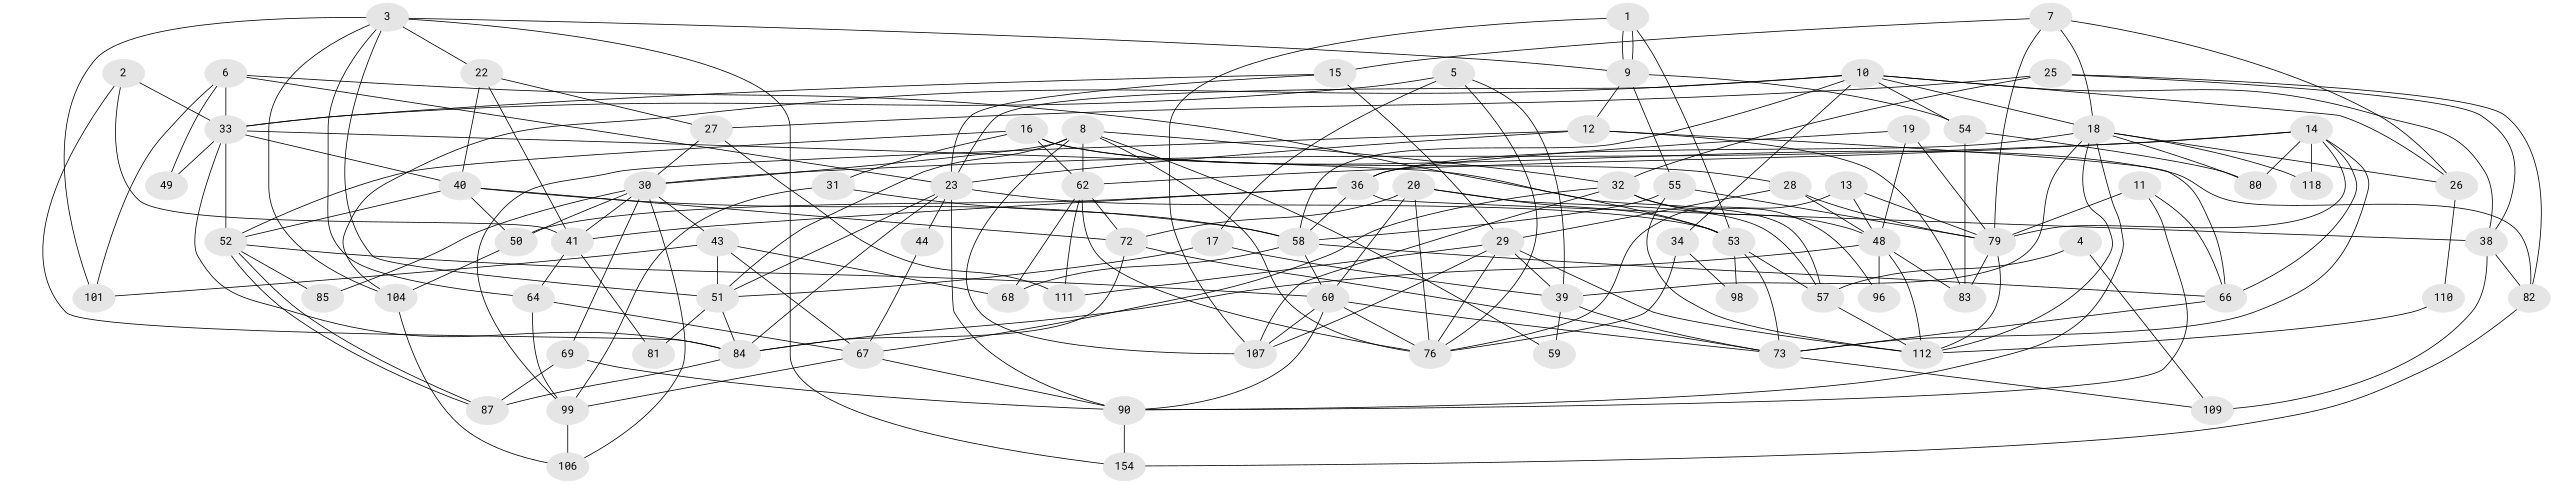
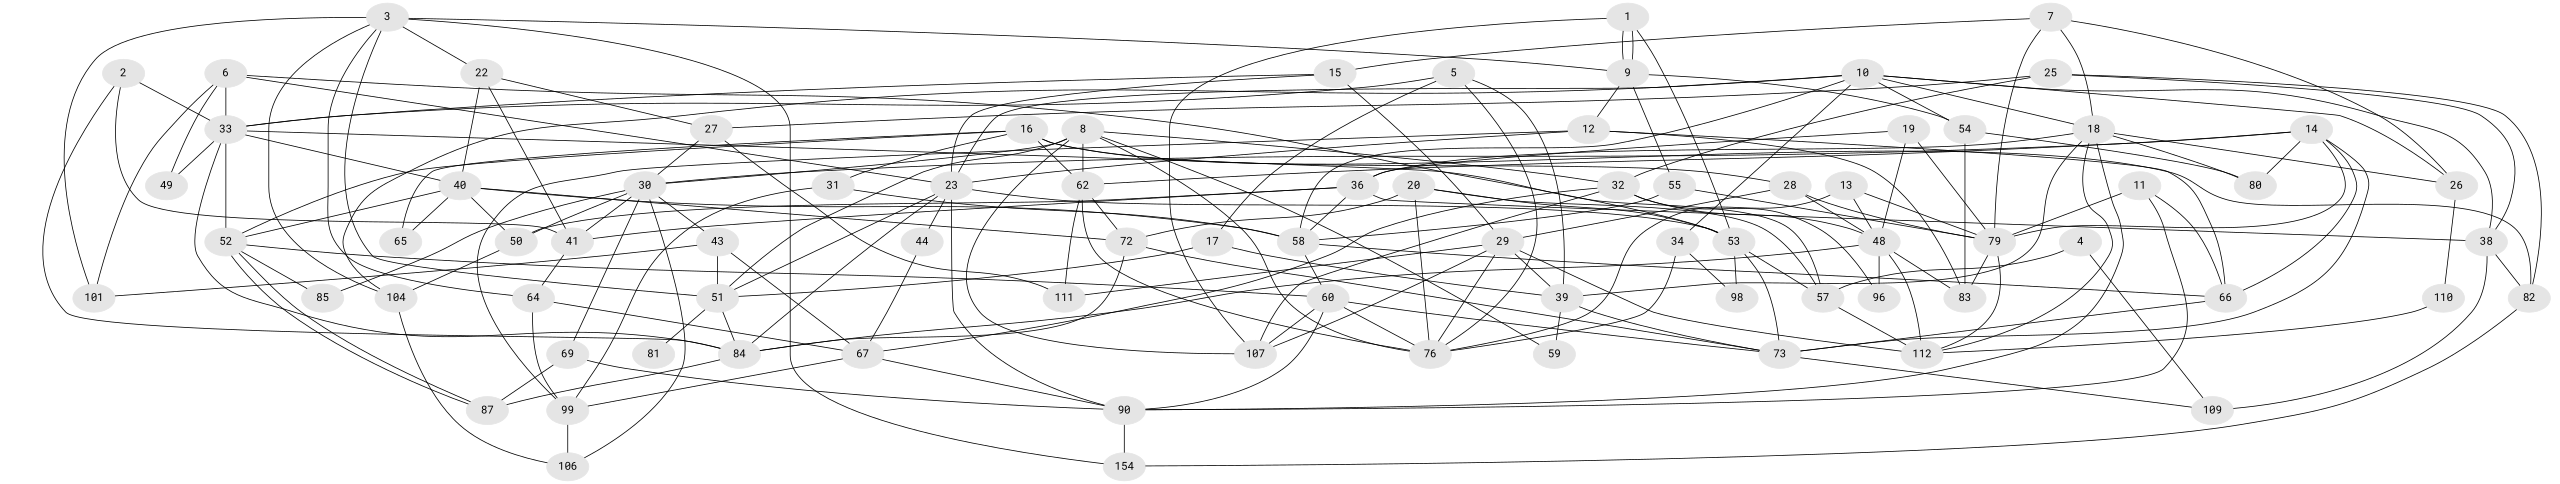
node "118": removed
node "65": added
edge "20" -- "60": removed
edge "41" -- "81": removed
node "68": removed
edge "55" -- "112": removed
